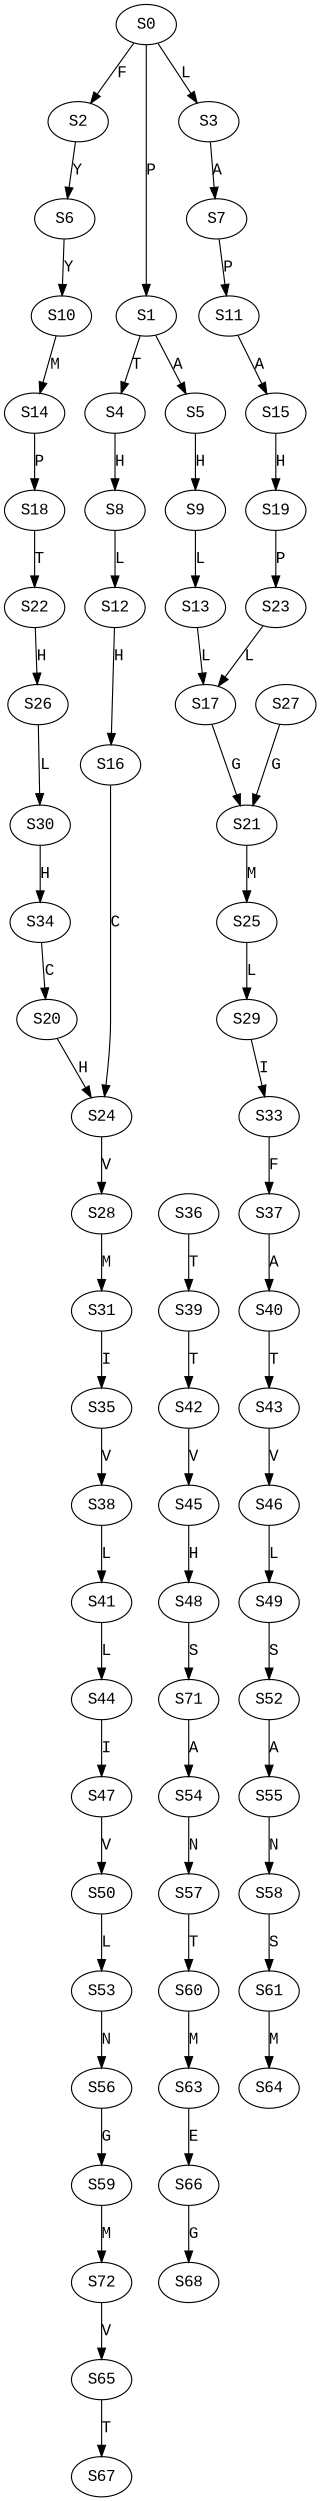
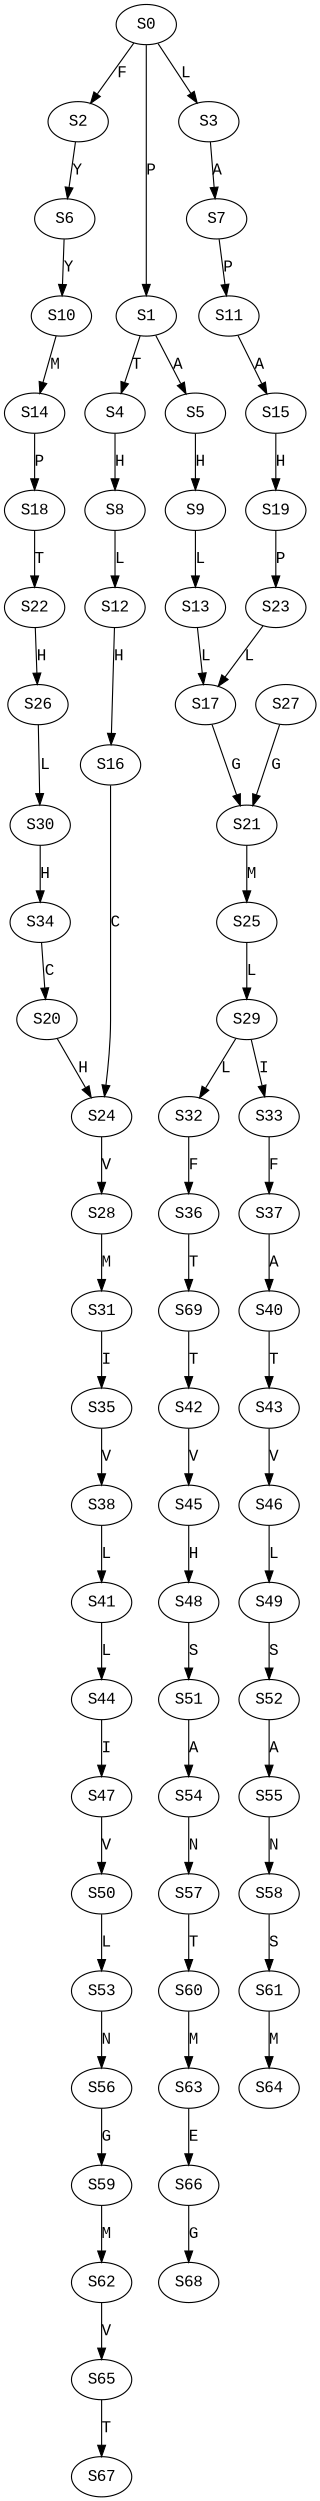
node "S32": added
node "S39": label "S39" -> "S69"
node "S71": label "S71" -> "S51"
node "S72": label "S72" -> "S62"
